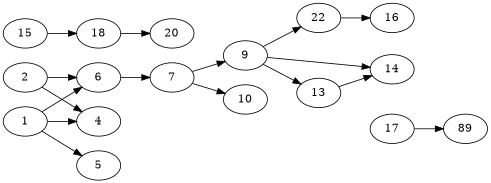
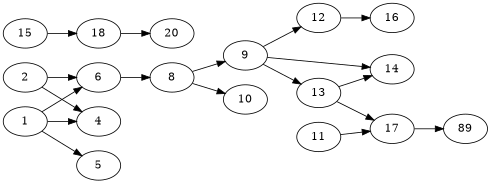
node "22": label "22" -> "12"
node "7": label "7" -> "8"
edge "13" -> "17": added
node "11": added
